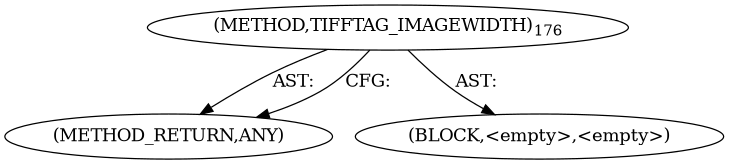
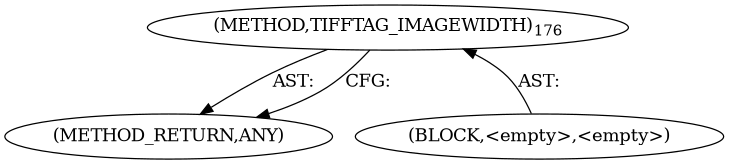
edge "(METHOD,TIFFTAG_IMAGEWIDTH)" -> "(BLOCK,<empty>,<empty>)": reversed
